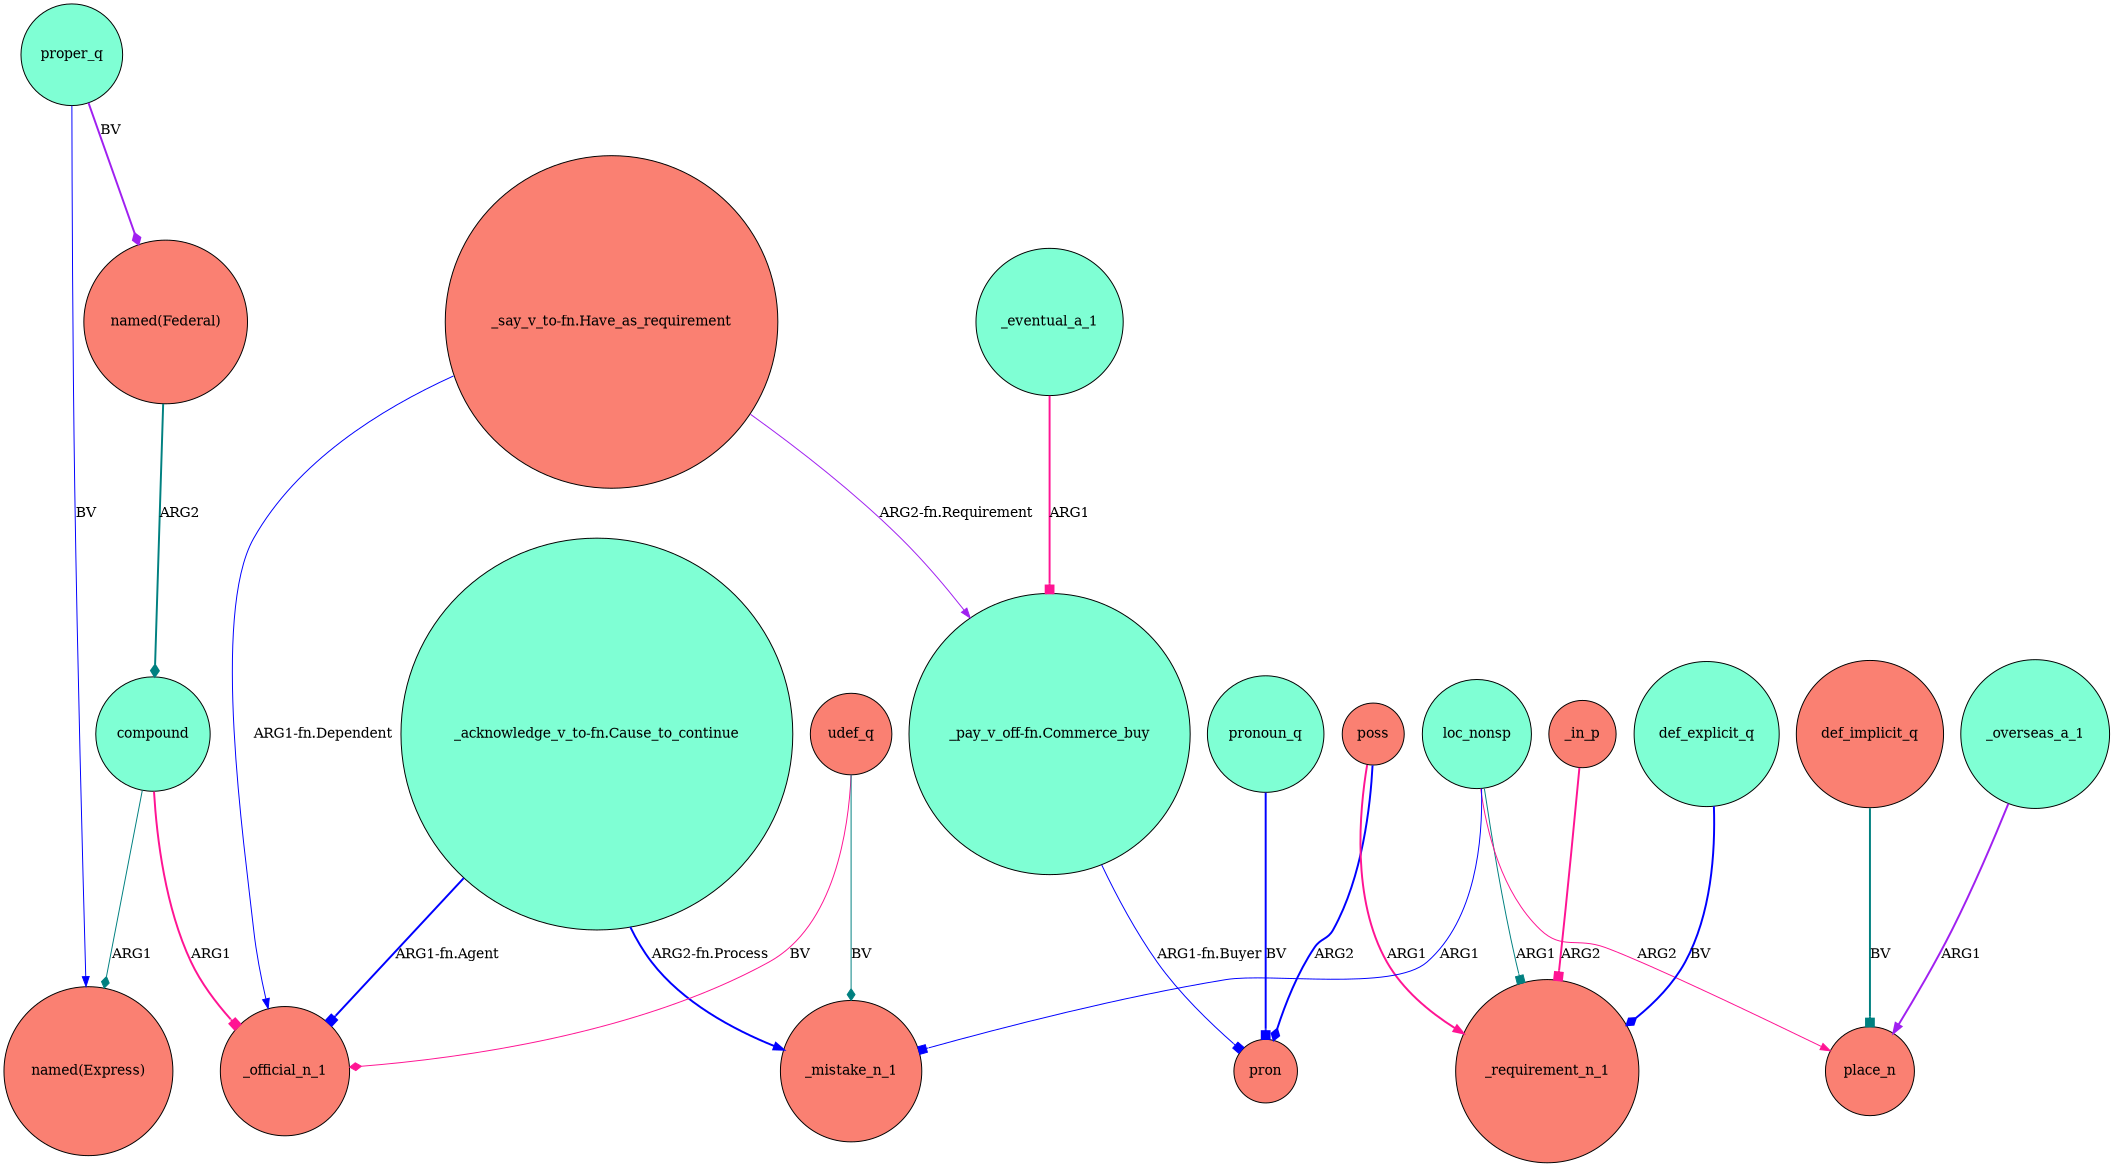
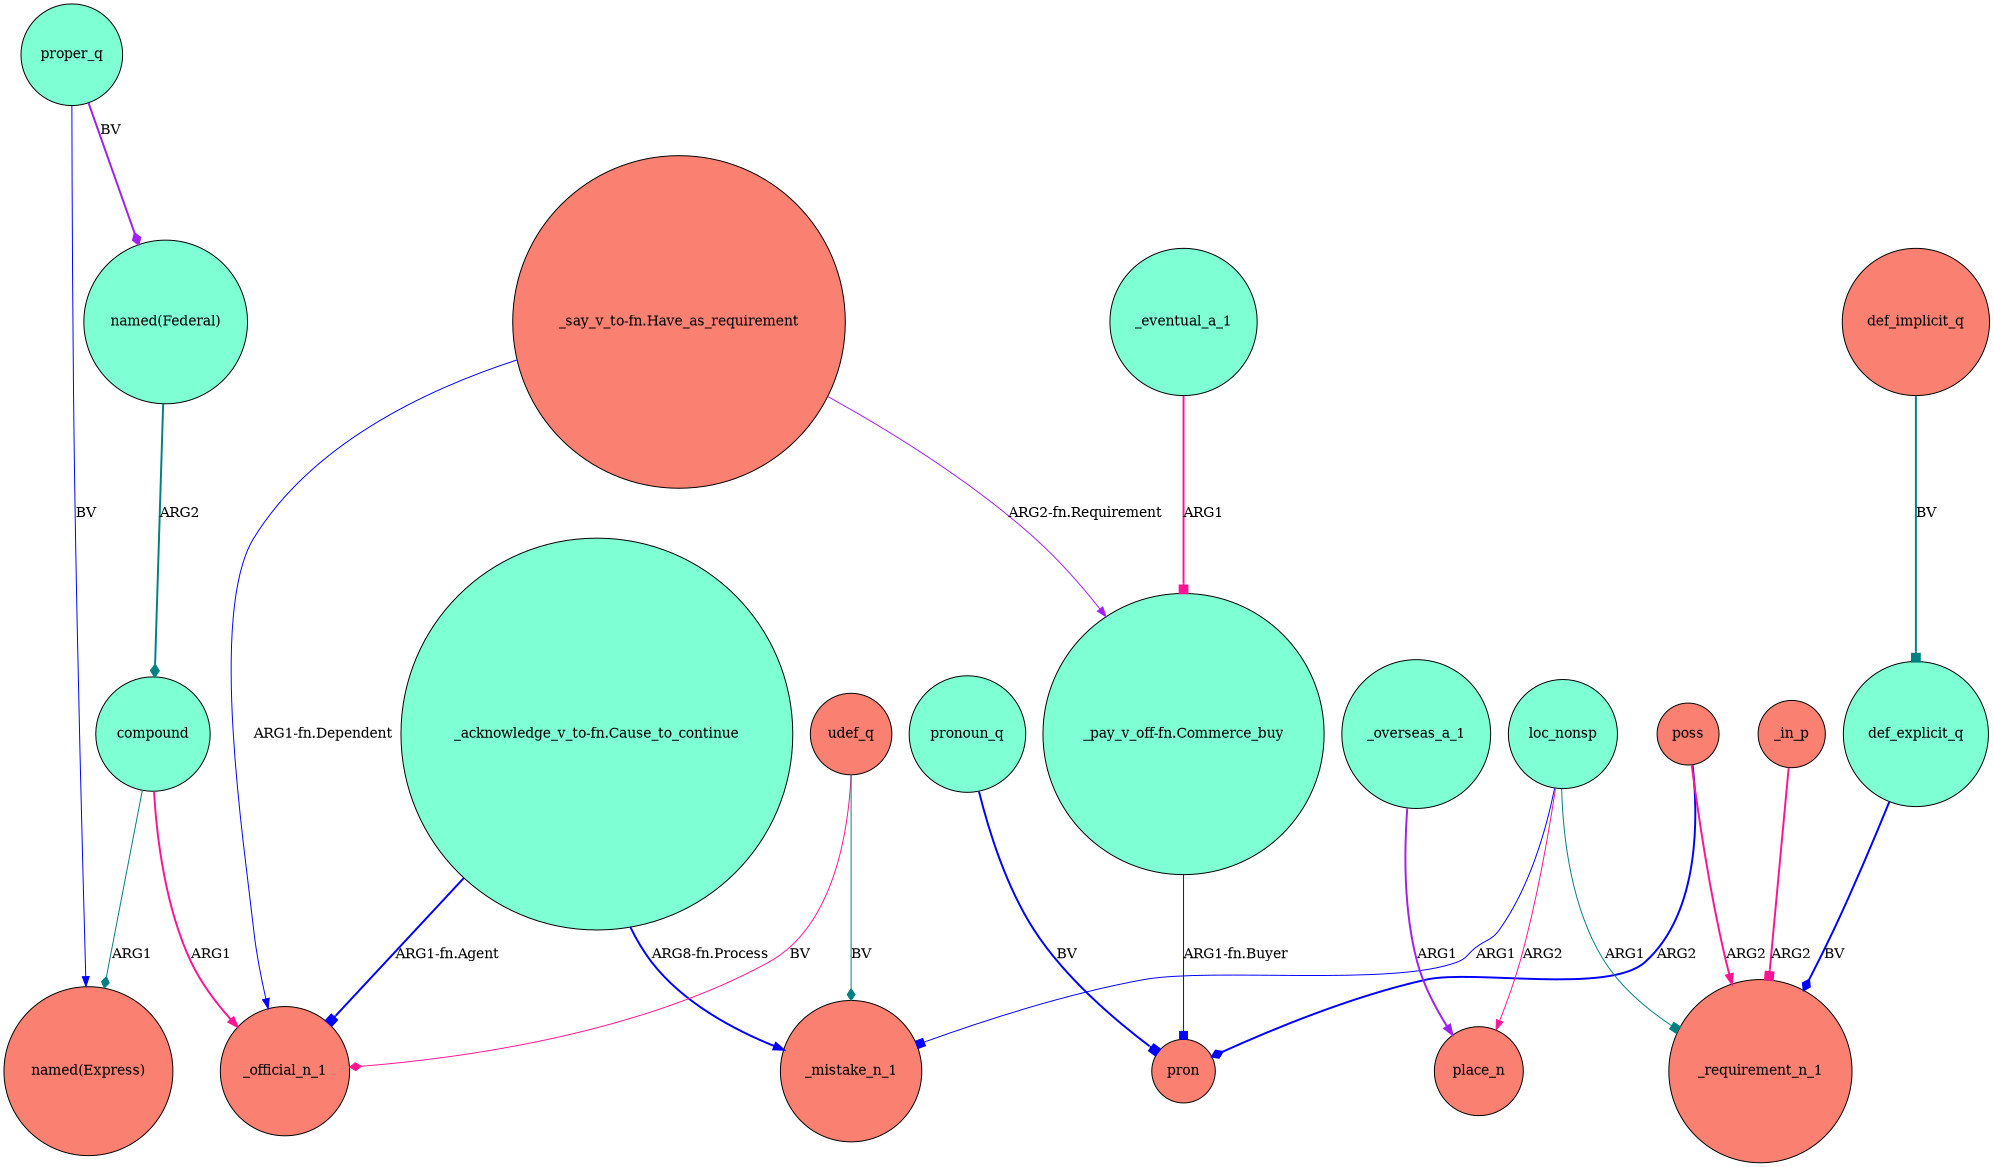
node "named(Federal)": fillcolor salmon -> aquamarine
edge "def_implicit_q" -> "place_n": now "def_implicit_q" -> "def_explicit_q"
edge "compound" -> "_official_n_1": arrowhead box -> normal
edge "_acknowledge_v_to-fn.Cause_to_continue" -> "_mistake_n_1": label "ARG2-fn.Process" -> "ARG8-fn.Process"
edge "poss" -> "_requirement_n_1": label "ARG1" -> "ARG2"
